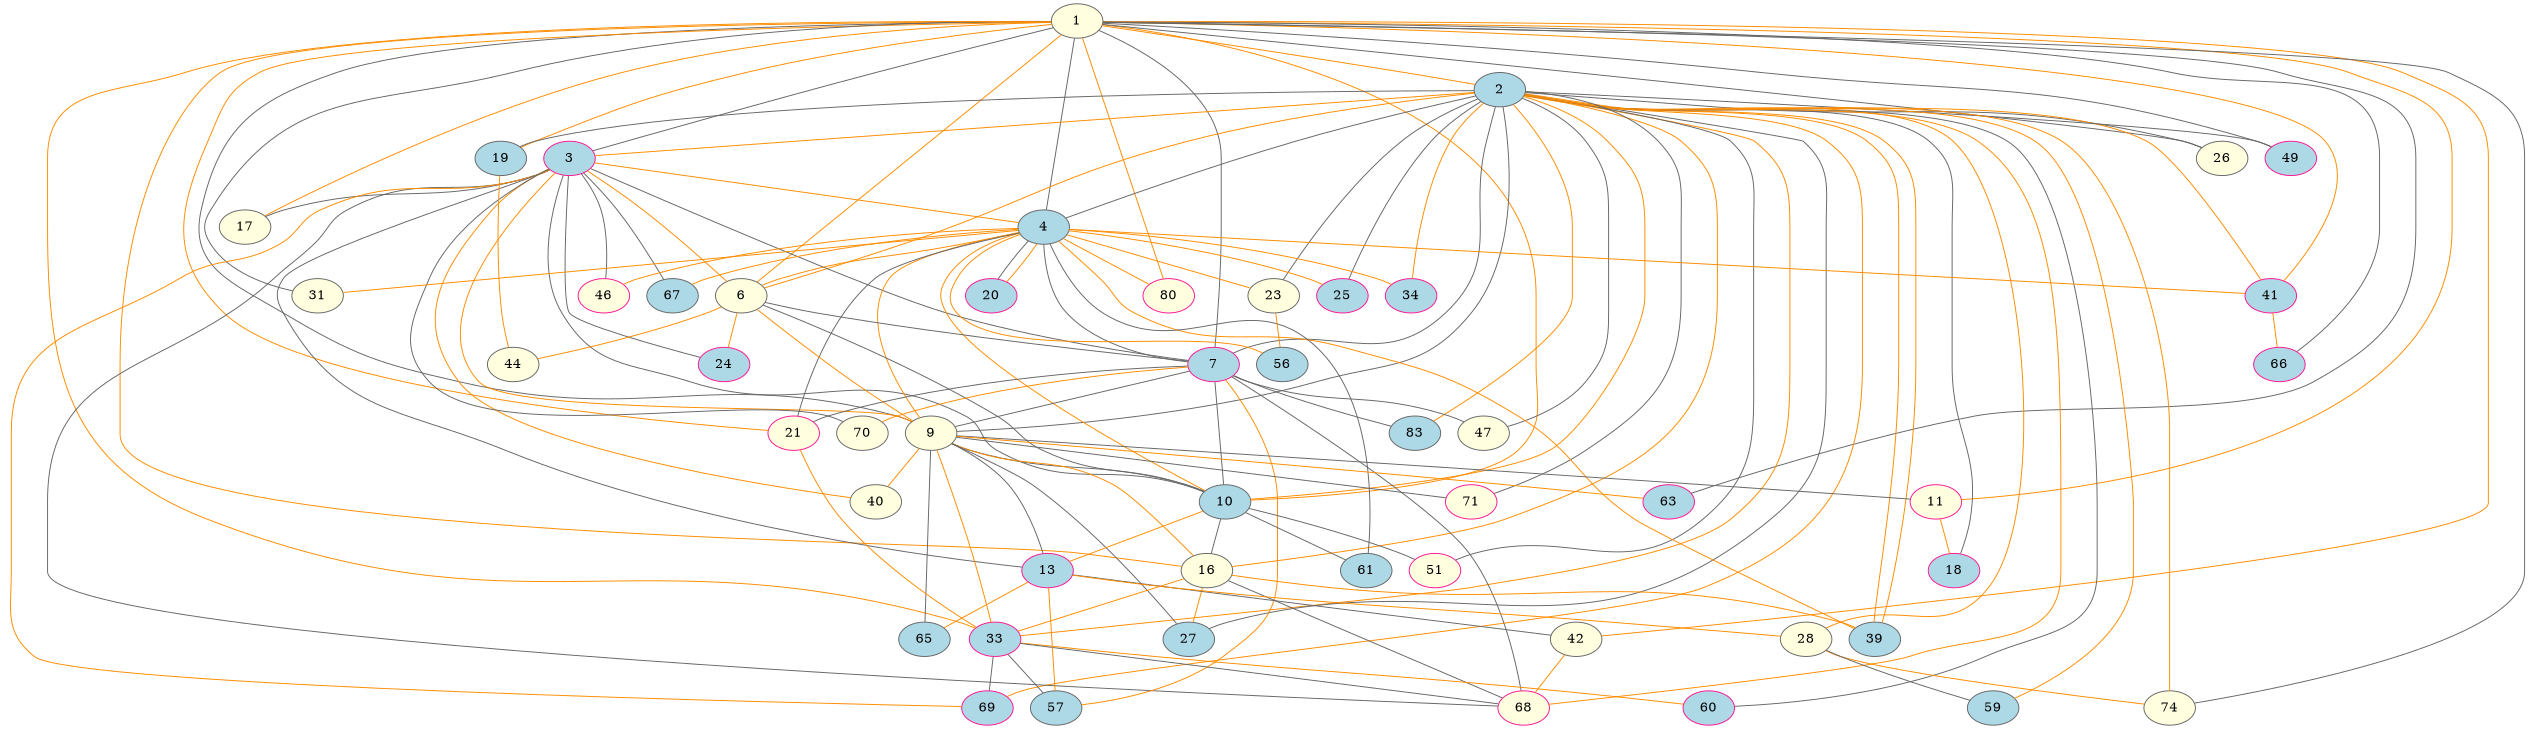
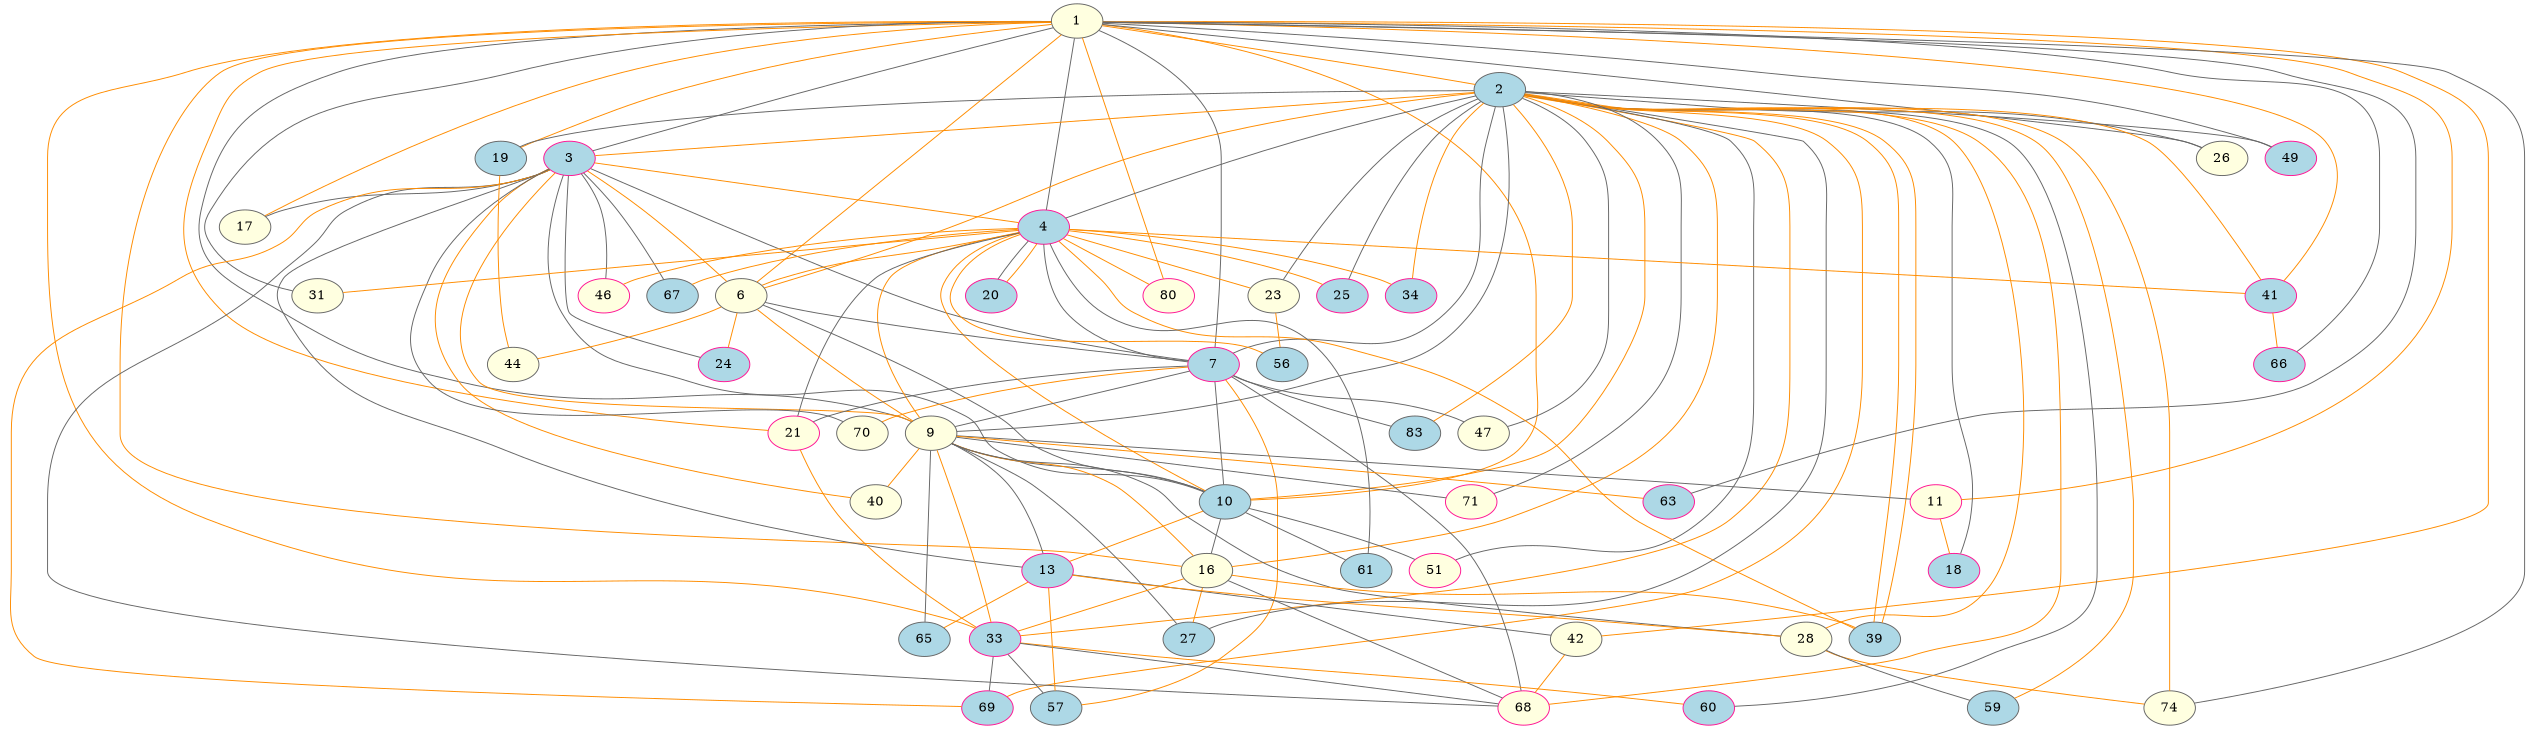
node "4": color gray40 -> deeppink
edge "9" -- "28": added
